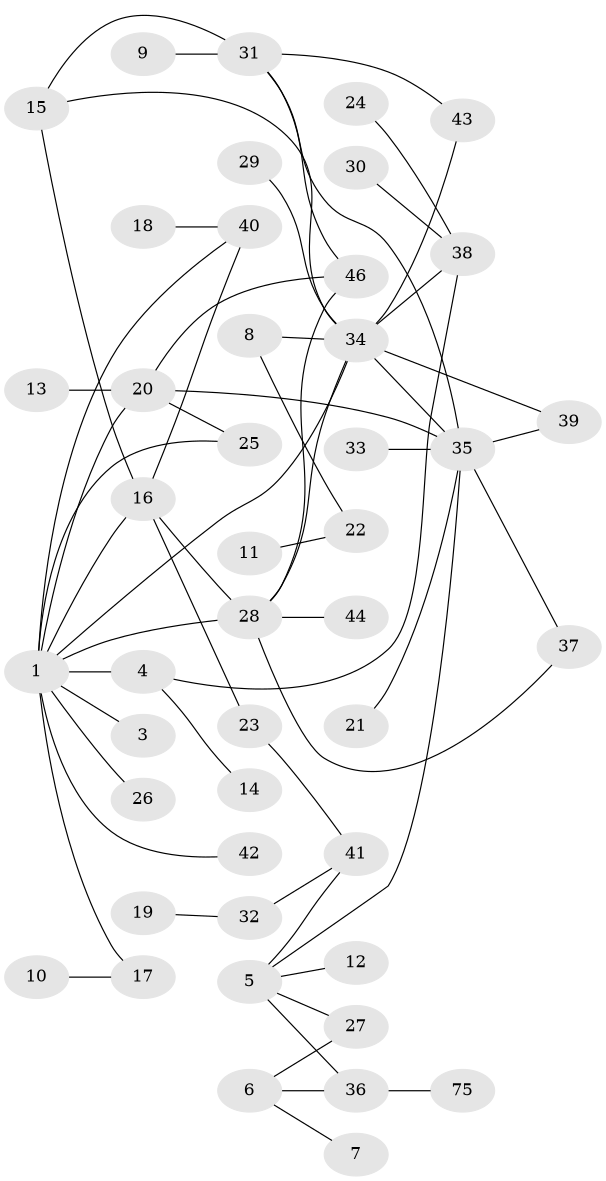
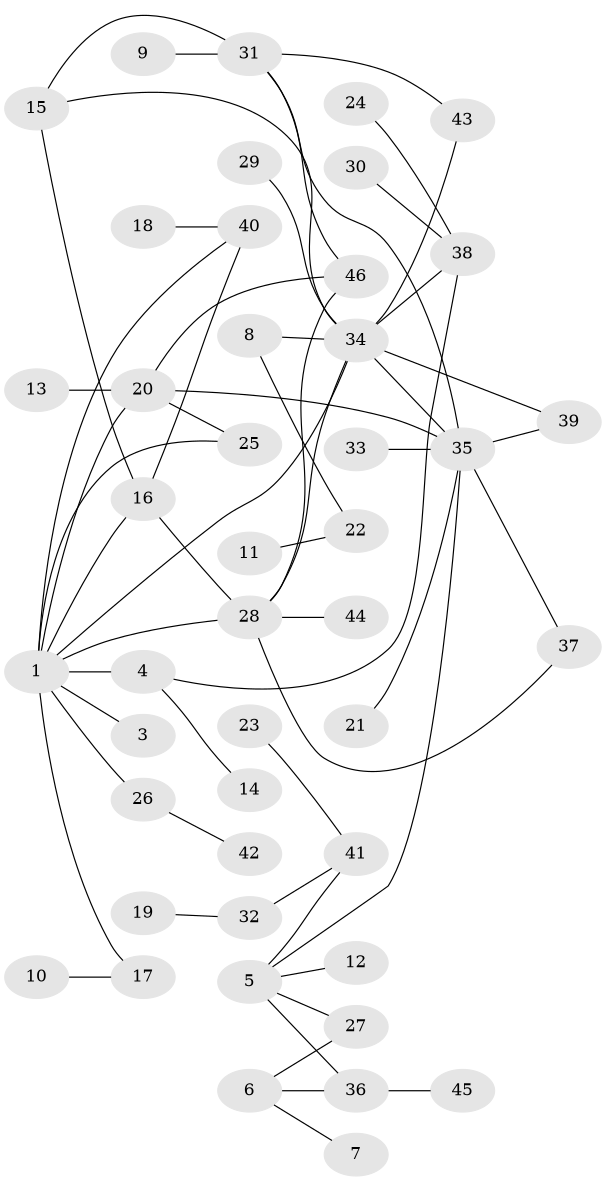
edge "16" -- "23": removed
edge "1" -- "42": now "26" -- "42"
node "75": label "75" -> "45"
